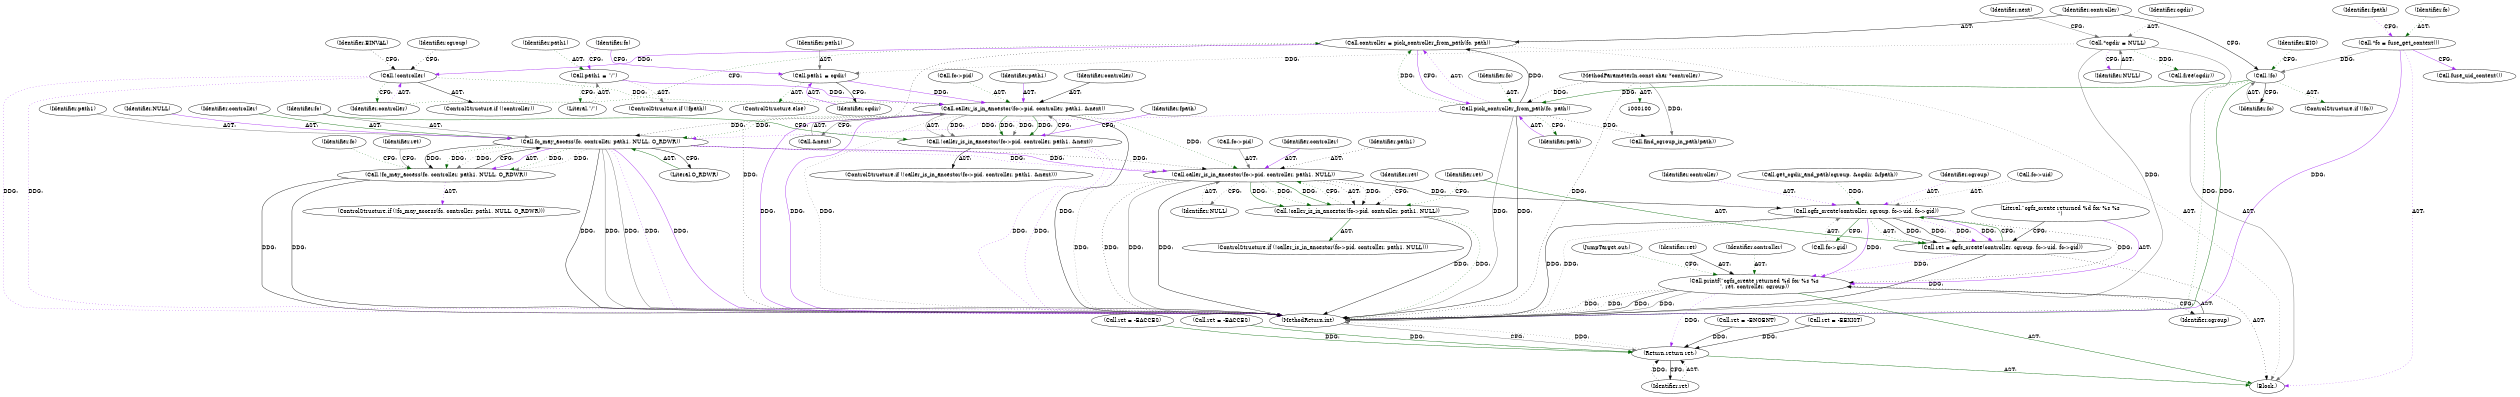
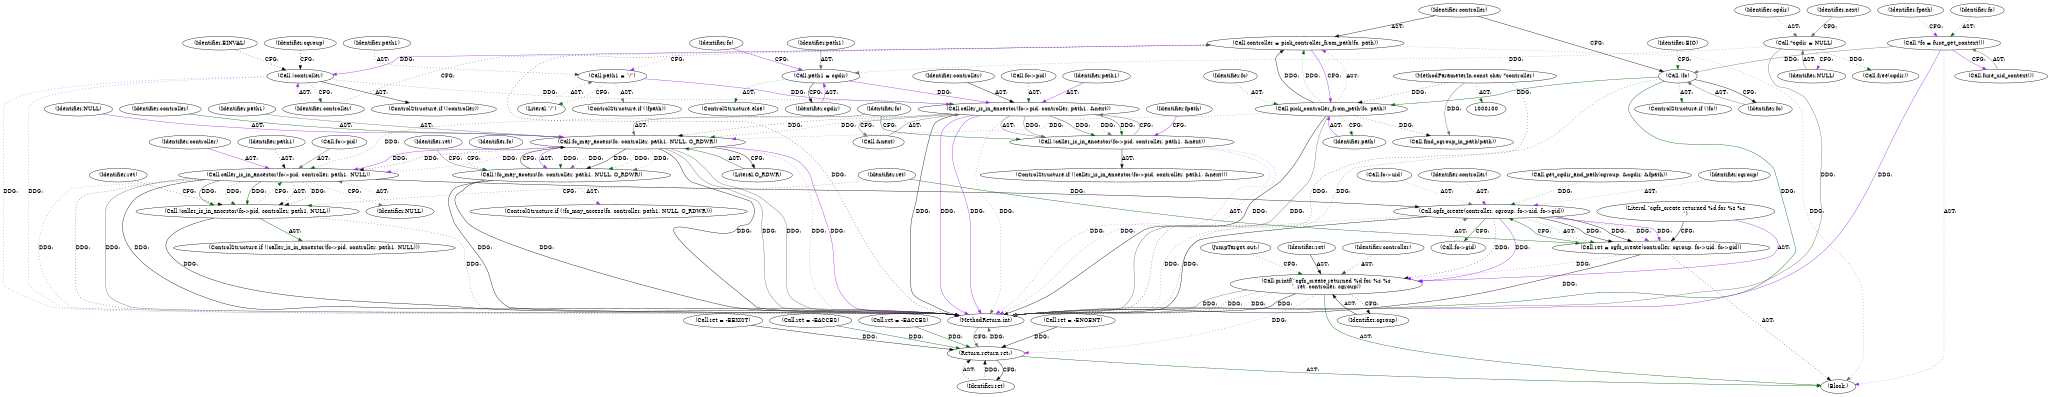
edge "(Call,fuse_uid_context())" -> "(Call,*fc = fuse_get_context())": added, label "AST:"
edge "(Call,*cgdir = NULL)" -> "(Block,)": removed, label "AST:"
edge "(Call,controller = pick_controller_from_path(fc, path))" -> "(Block,)": label "AST: " -> "DDG: "
